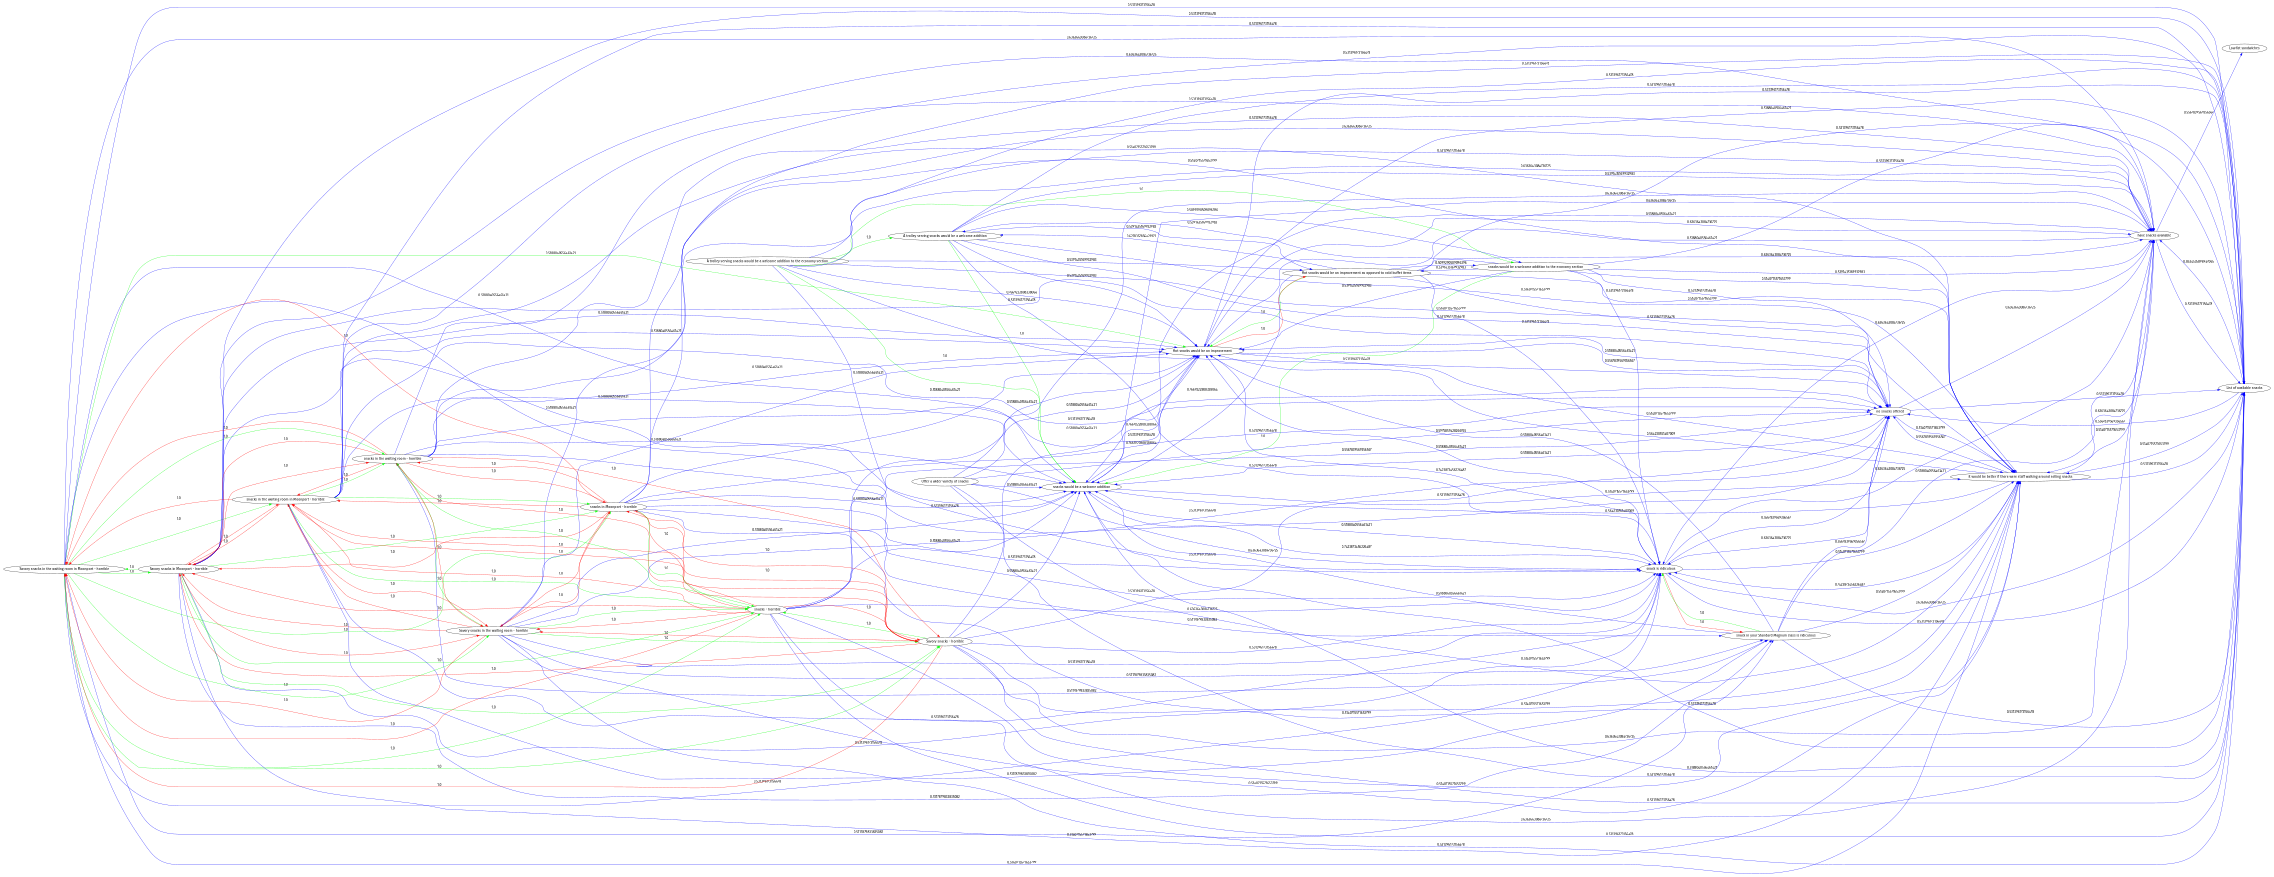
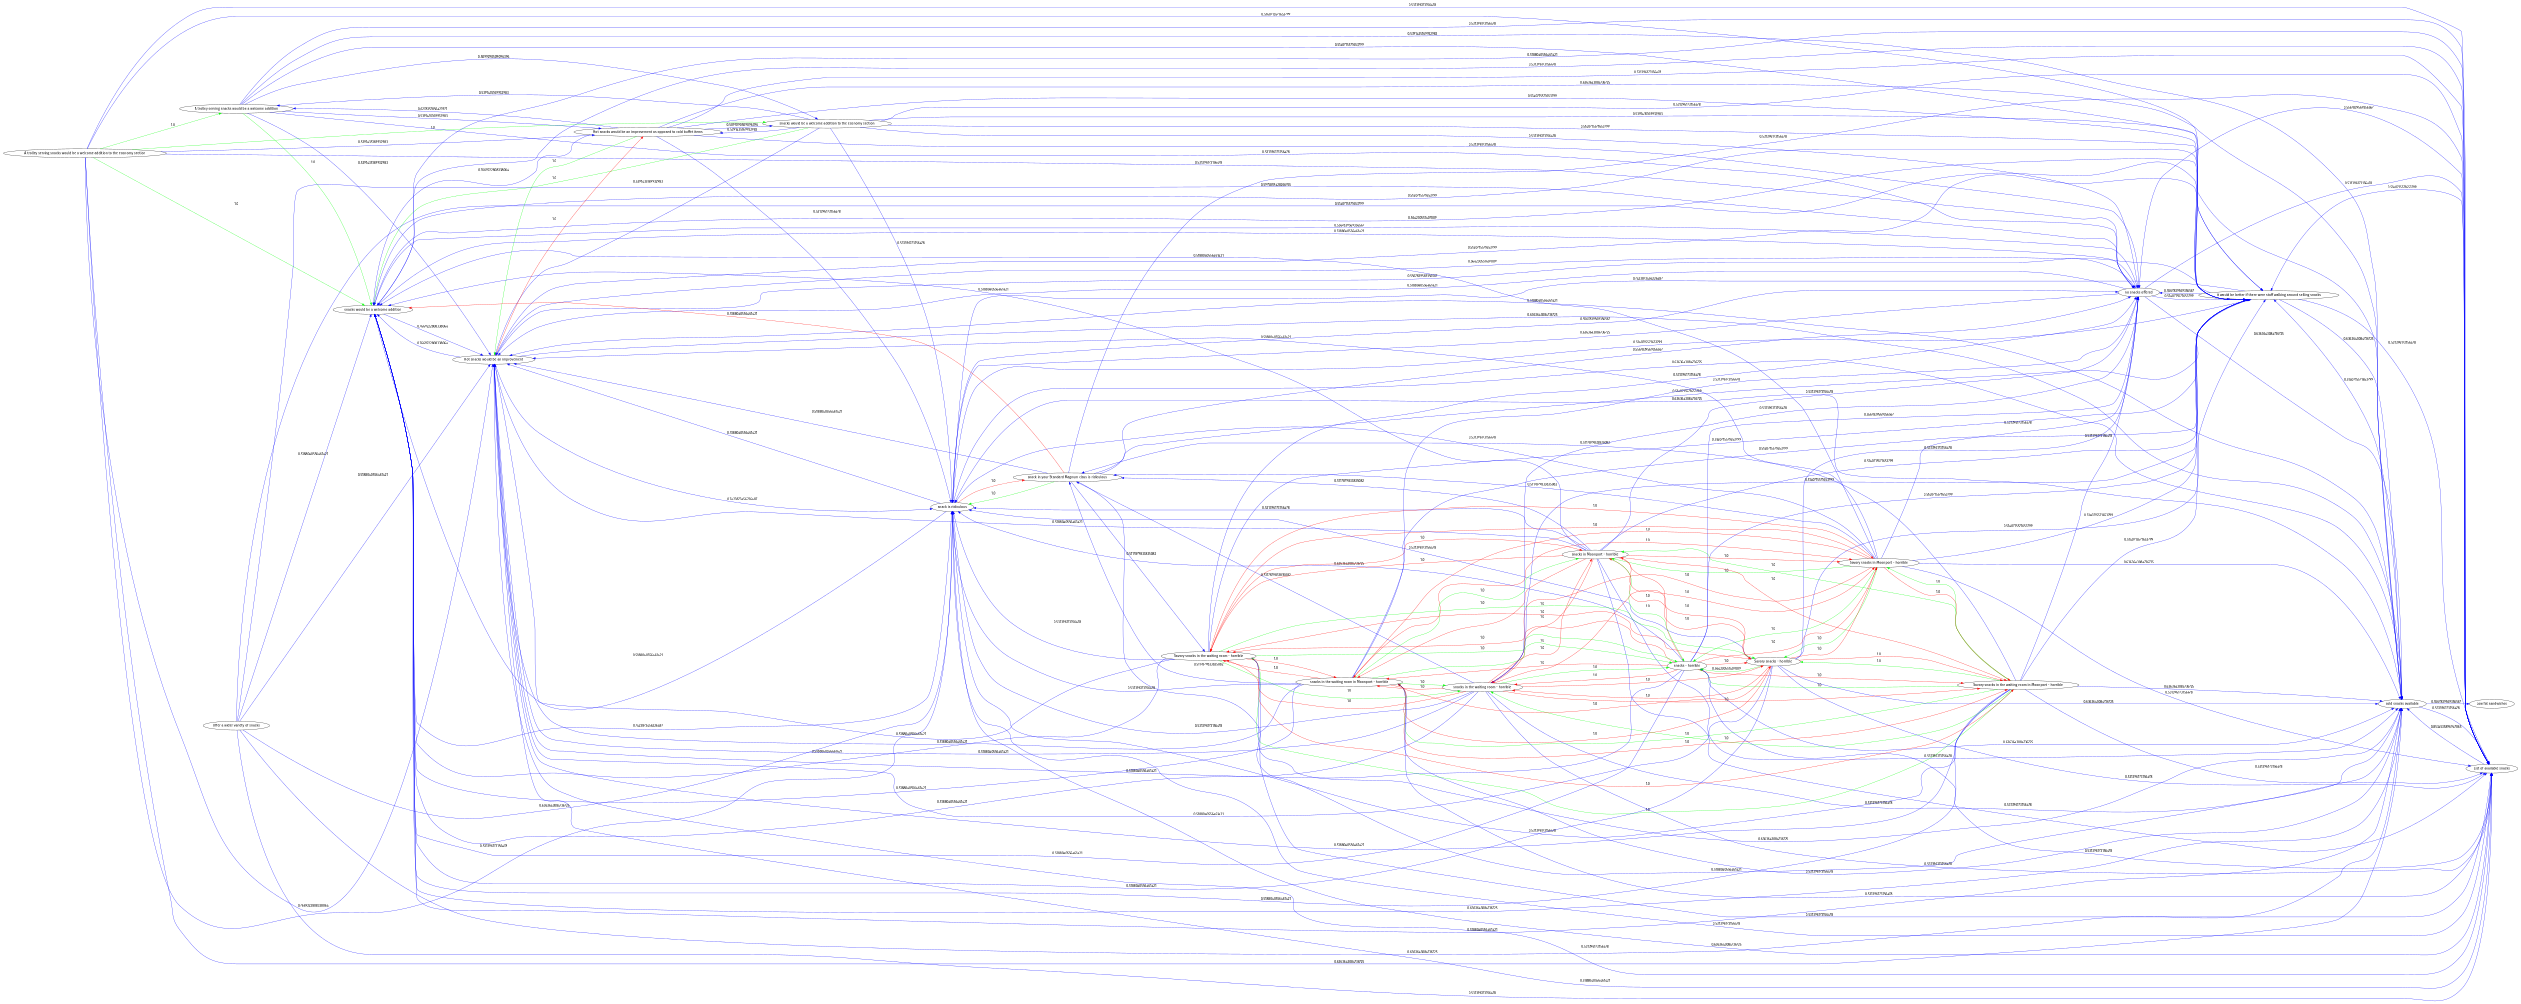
edge "snacks would be a welcome addition" -> "no snacks offered": added, label "0.5567839569356567"
node "have snacks available": label "have snacks available" -> "cold snacks available"
edge "Savory snacks in the waiting room in Moonport - horrible" -> "Hot snacks would be an improvement": color green -> blue
edge "A trolley serving snacks would be a welcome addition" -> "snack is ridiculous": removed, label "0.531396173156478"
edge "Savory snacks in Moonport - horrible" -> "Savory snacks in the waiting room in Moonport - horrible": color green -> red
edge "snack in your Standard Magnum class is ridiculous" -> "snacks would be a welcome addition": color blue -> red
edge "Savory snacks - horrible" -> "snacks - horrible": label "1.0" -> "0.564230551407009"
edge "Savory snacks in the waiting room - horrible" -> "snack in your Standard Magnum class is ridiculous": reversed
edge "Savory snacks - horrible" -> "snacks in the waiting room - horrible": added, label "1.0"
